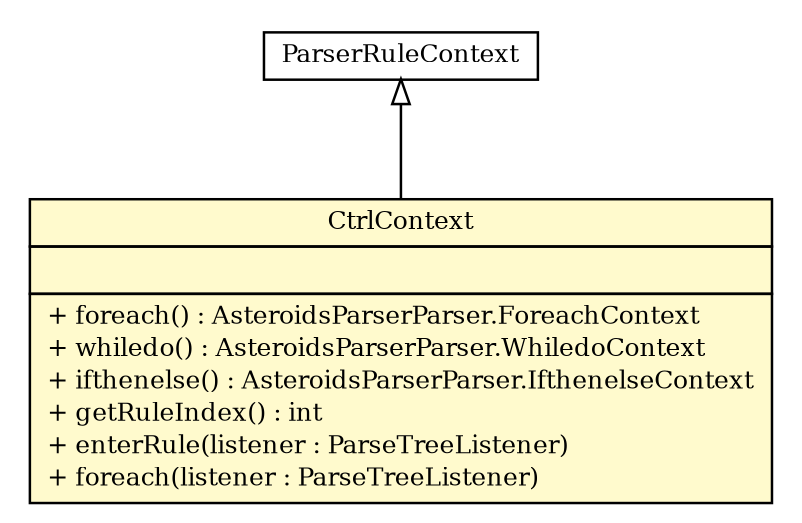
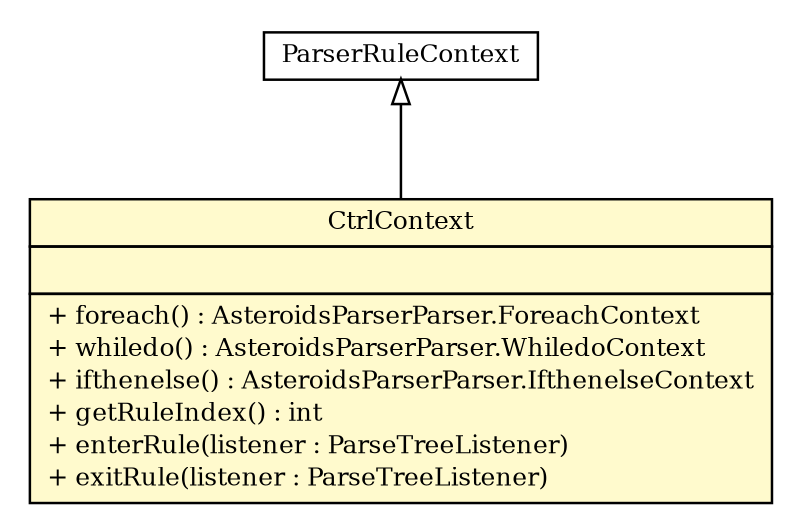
node "CtrlContext": text "+ foreach(listener : ParseTreeListener)" -> "+ exitRule(listener : ParseTreeListener)"
